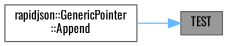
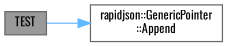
edge "rapidjson::GenericPointer ::Append" -> "TEST": reversed
